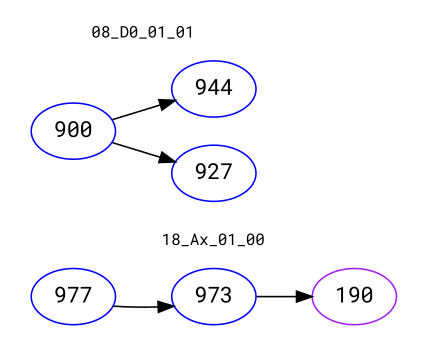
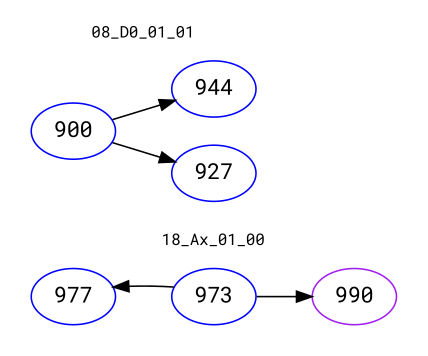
node "190": label "190" -> "990"
edge "977" -> "973": reversed
